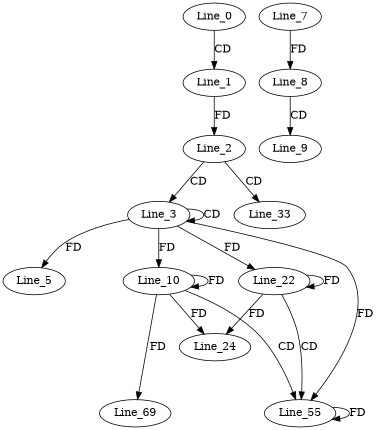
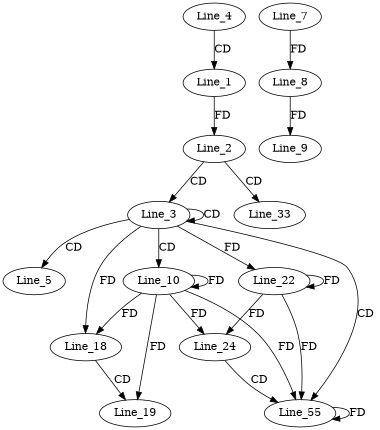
node "Line_0": label "Line_0" -> "Line_4"
edge "Line_8" -> "Line_9": label "CD" -> "FD"
edge "Line_3" -> "Line_5": label "FD" -> "CD"
edge "Line_3" -> "Line_10": label "FD" -> "CD"
edge "Line_3" -> "Line_55": label "FD" -> "CD"
node "Line_18": added
edge "Line_10" -> "Line_55": label "CD" -> "FD"
edge "Line_22" -> "Line_55": label "CD" -> "FD"
edge "Line_24" -> "Line_55": added, label "CD"
node "Line_69": label "Line_69" -> "Line_19"
